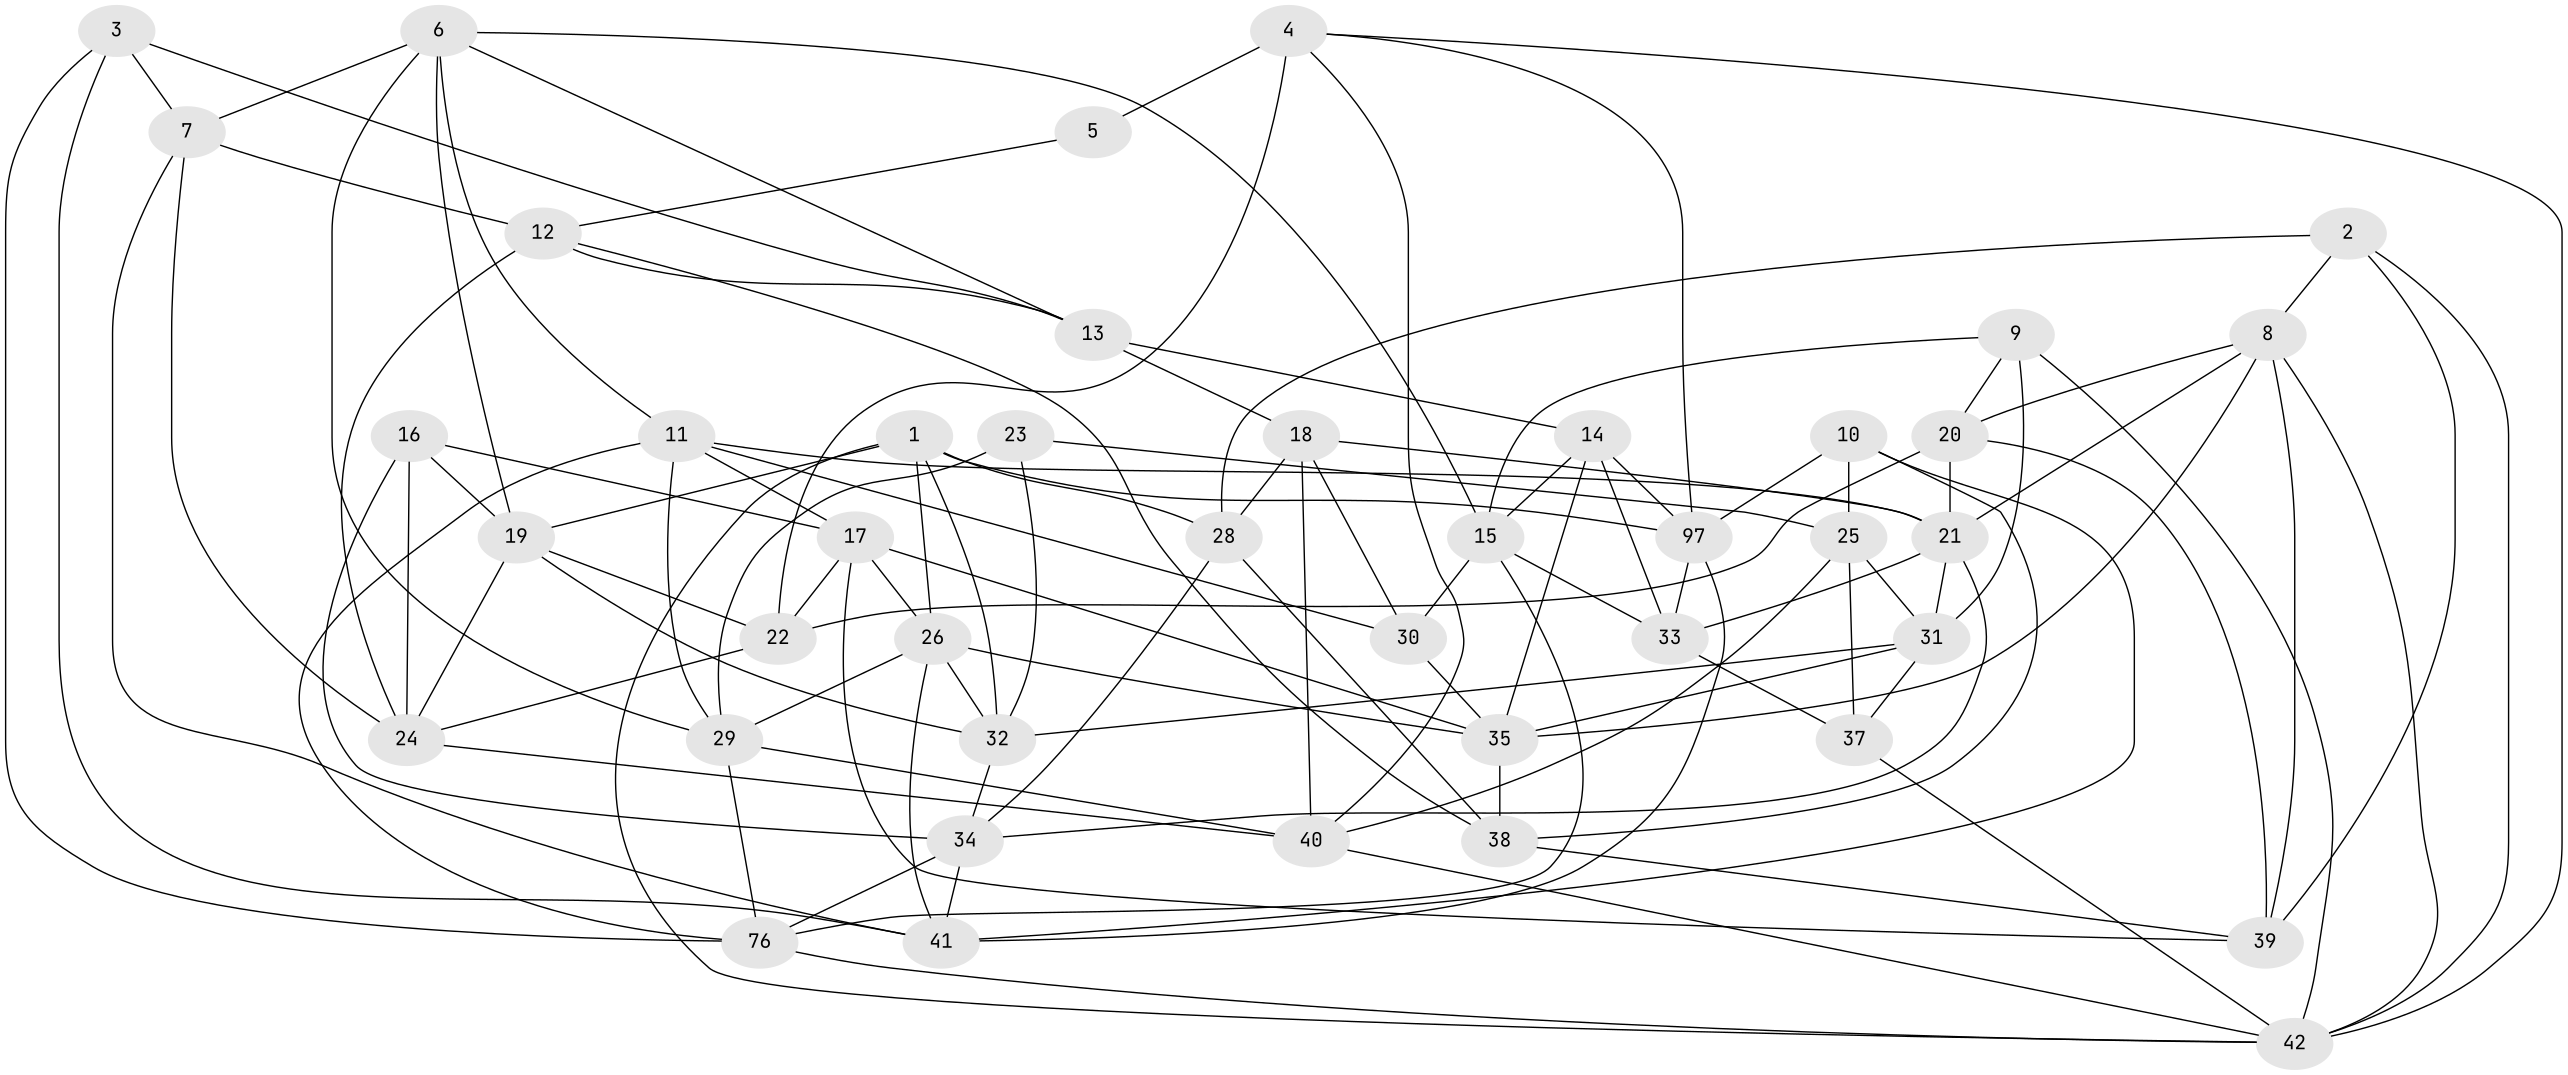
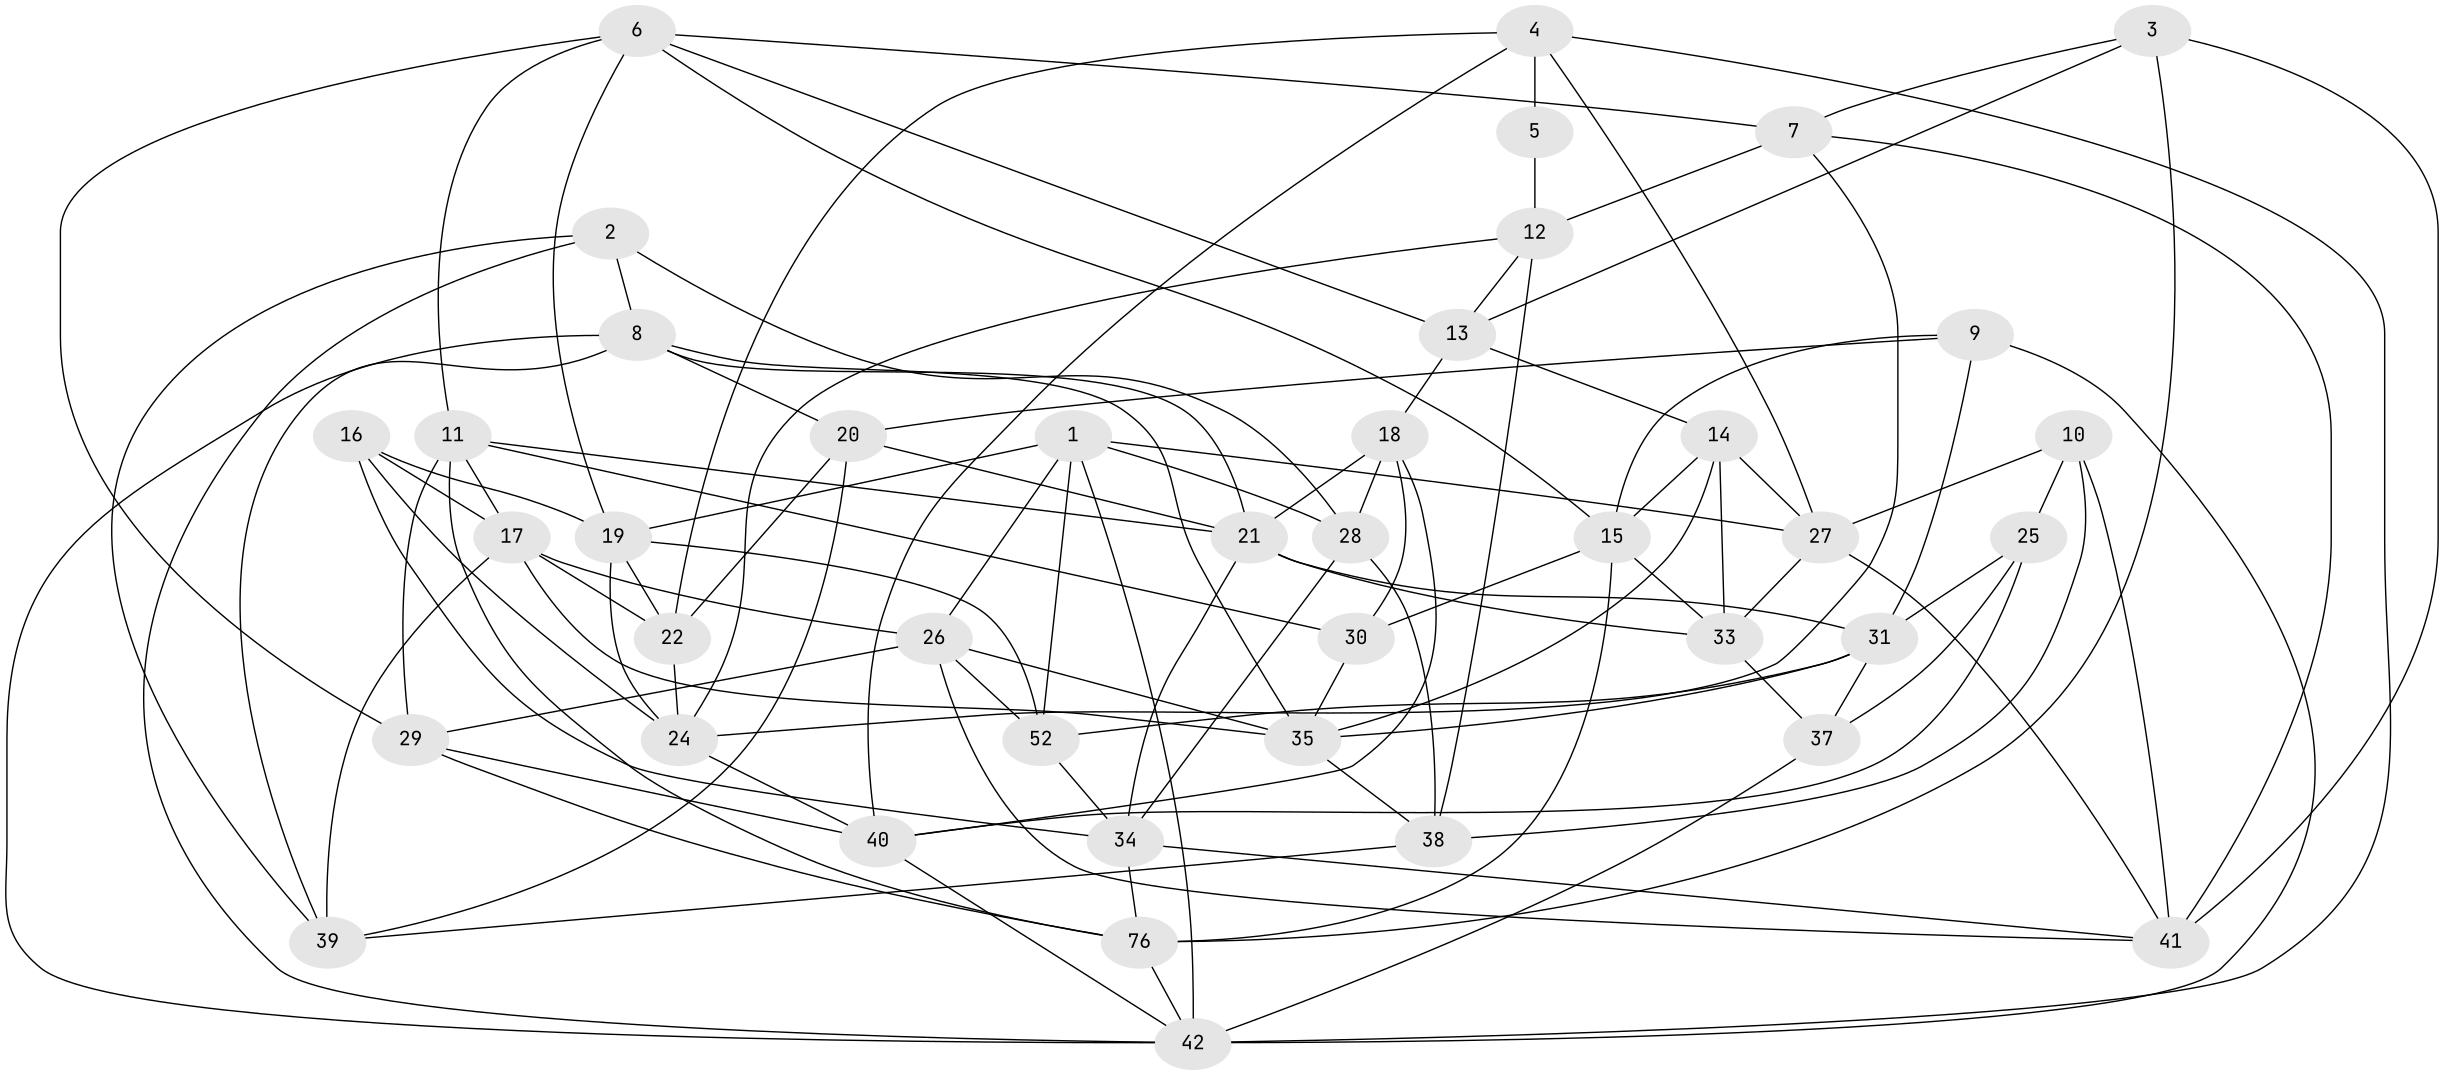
node "23": removed
node "97": label "97" -> "27"
node "32": label "32" -> "52"
